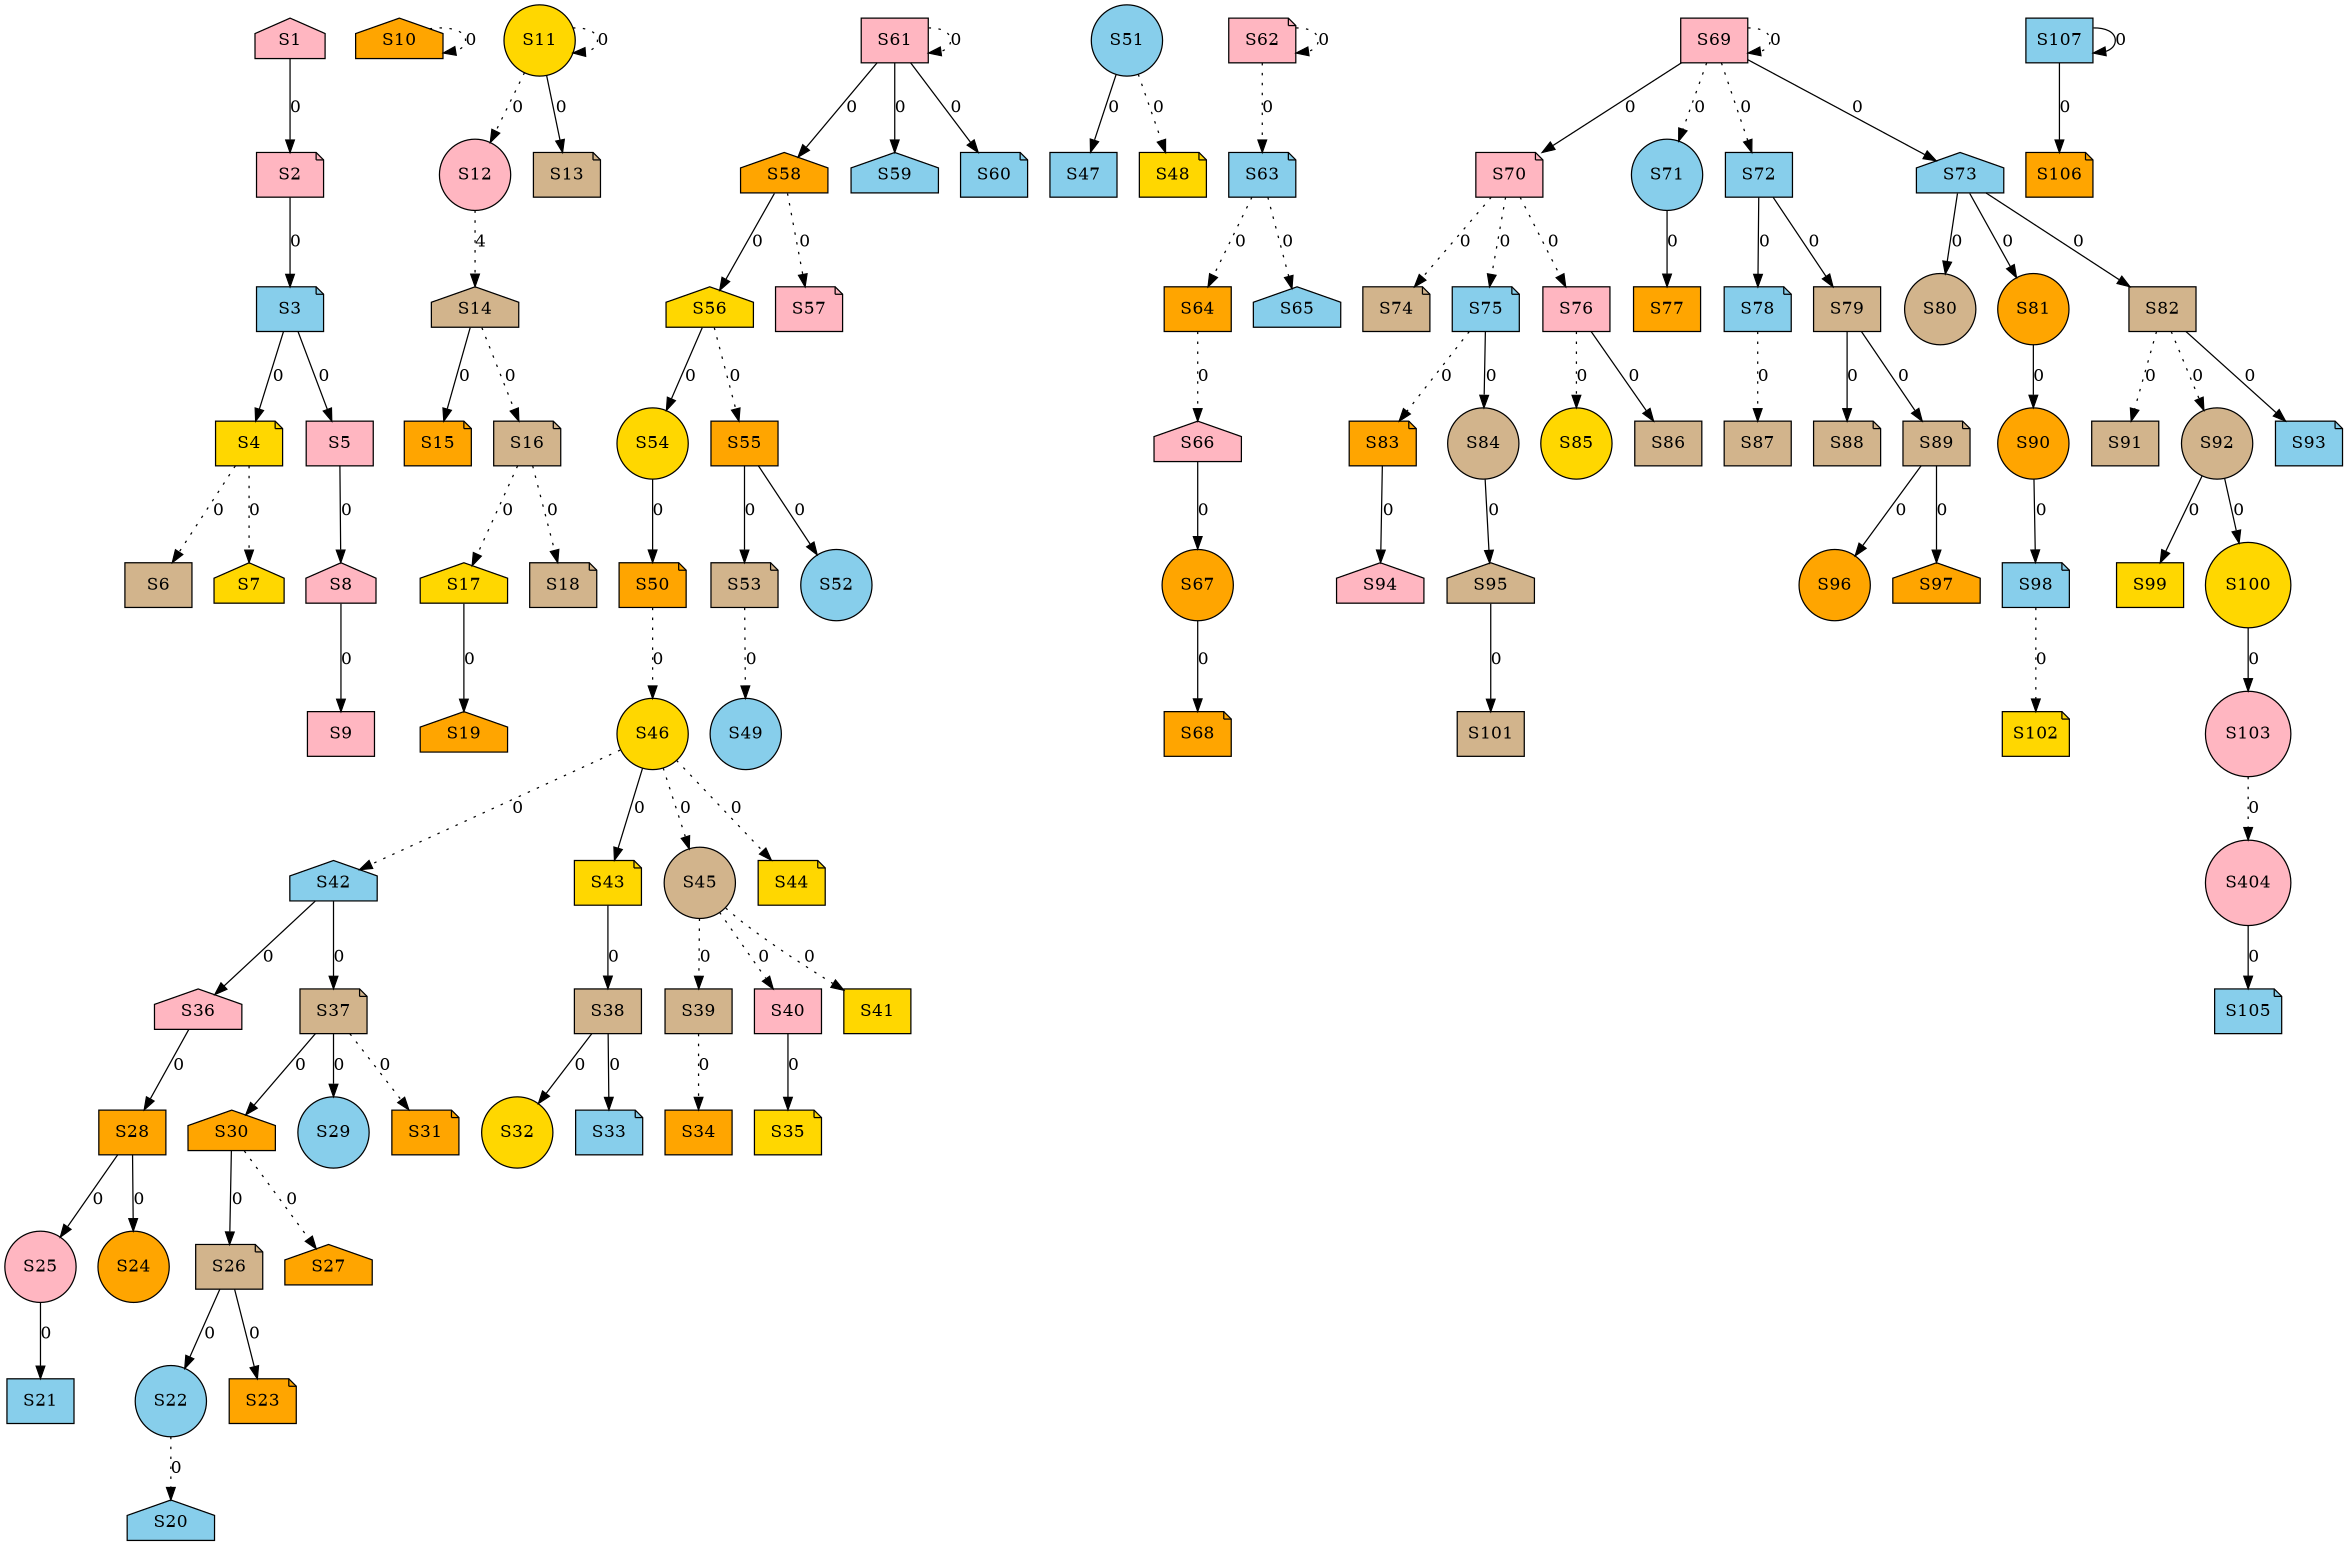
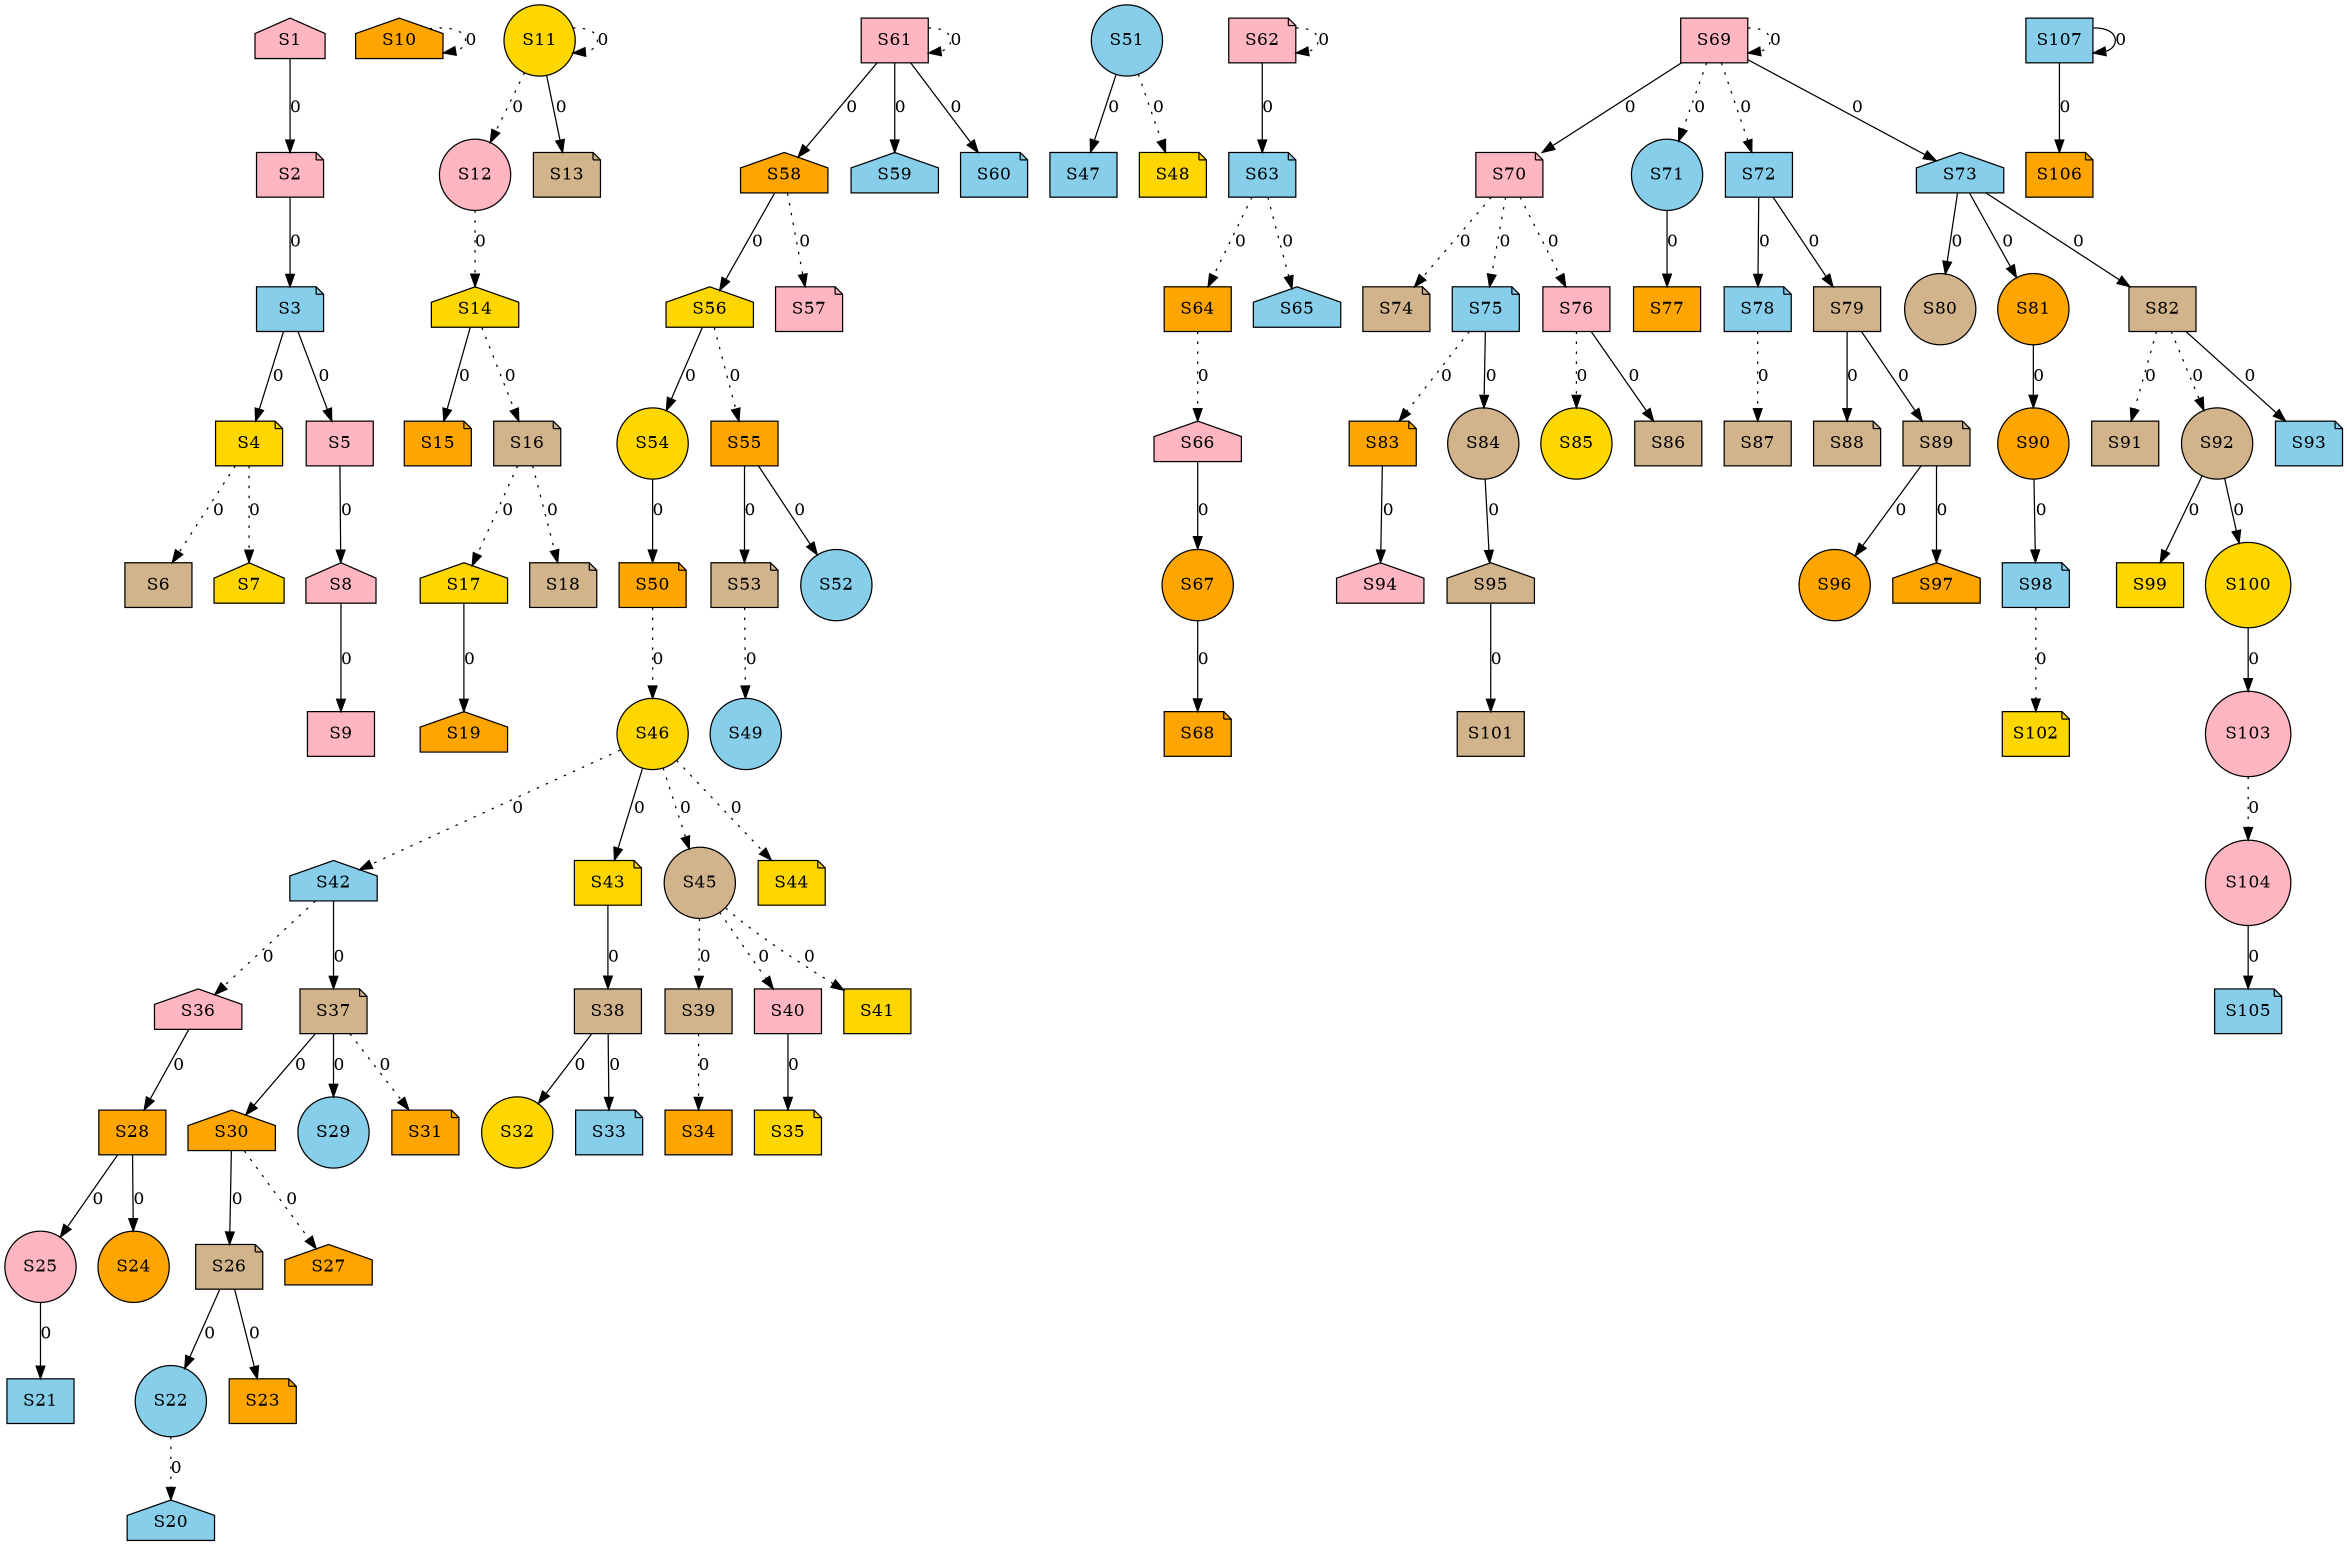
edge "S62" -> "S63": style dotted -> solid
edge "S12" -> "S14": label "4" -> "0"
node "S14": fillcolor tan -> gold
node "S404": label "S404" -> "S104"
edge "S42" -> "S36": style solid -> dotted
